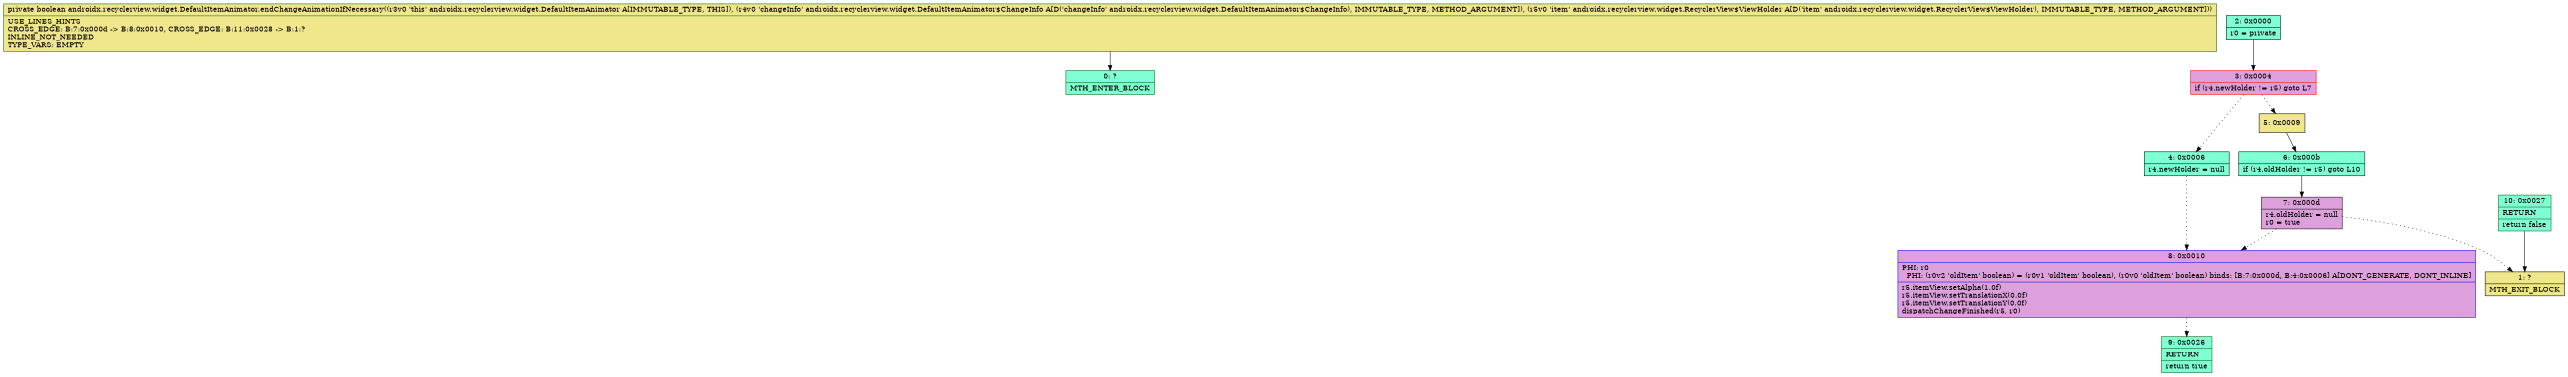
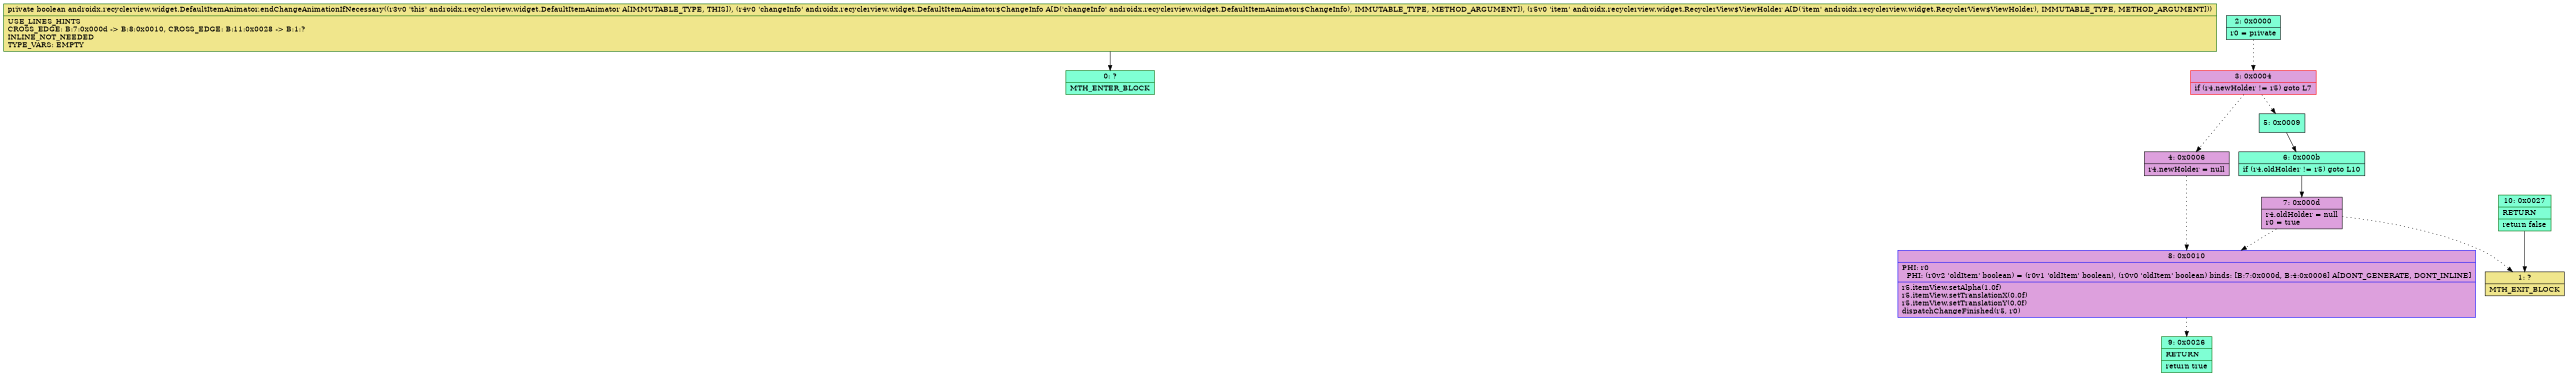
edge "2: 0x0000" -> "3: 0x0004": style solid -> dotted
node "5: 0x0009": fillcolor khaki -> aquamarine
node "4: 0x0006": fillcolor aquamarine -> plum
